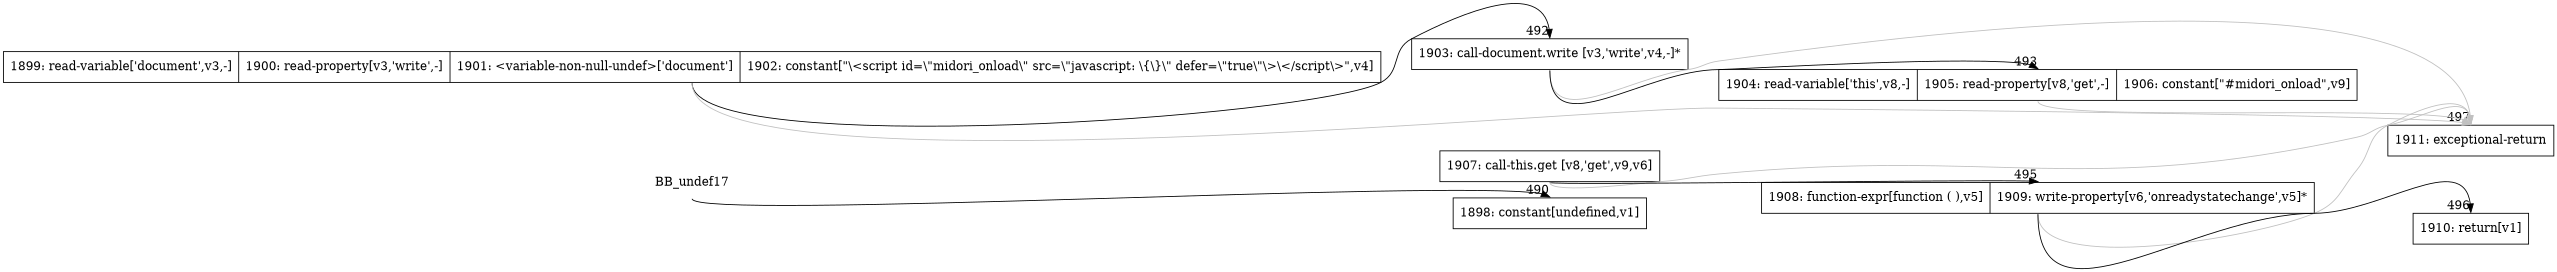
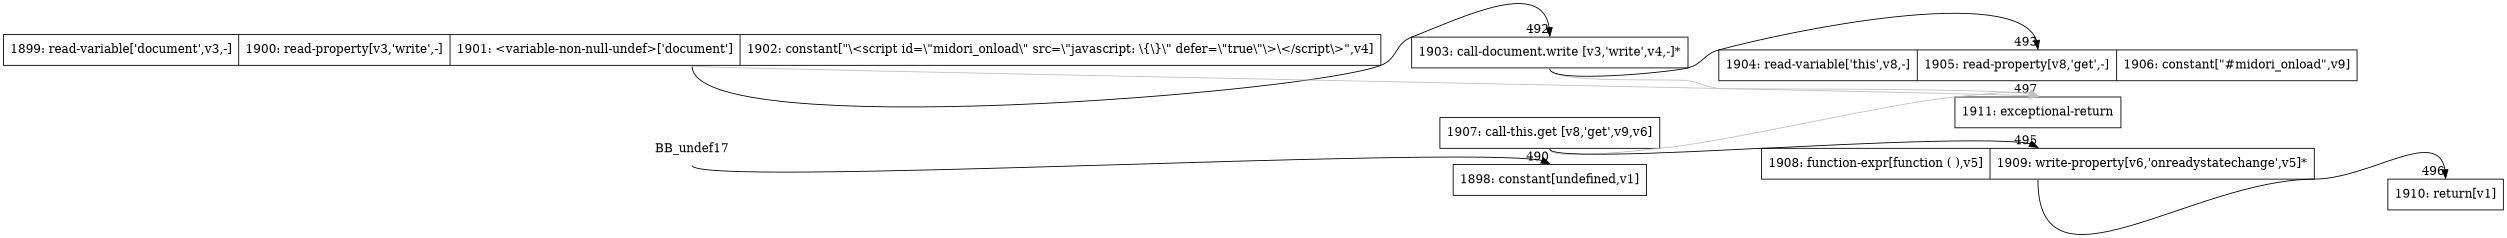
edge "1904: read-variable['this',v8,-]" -> "1911: exceptional-return": removed
edge "1908: function-expr[function ( ),v5]" -> "1911: exceptional-return": removed
